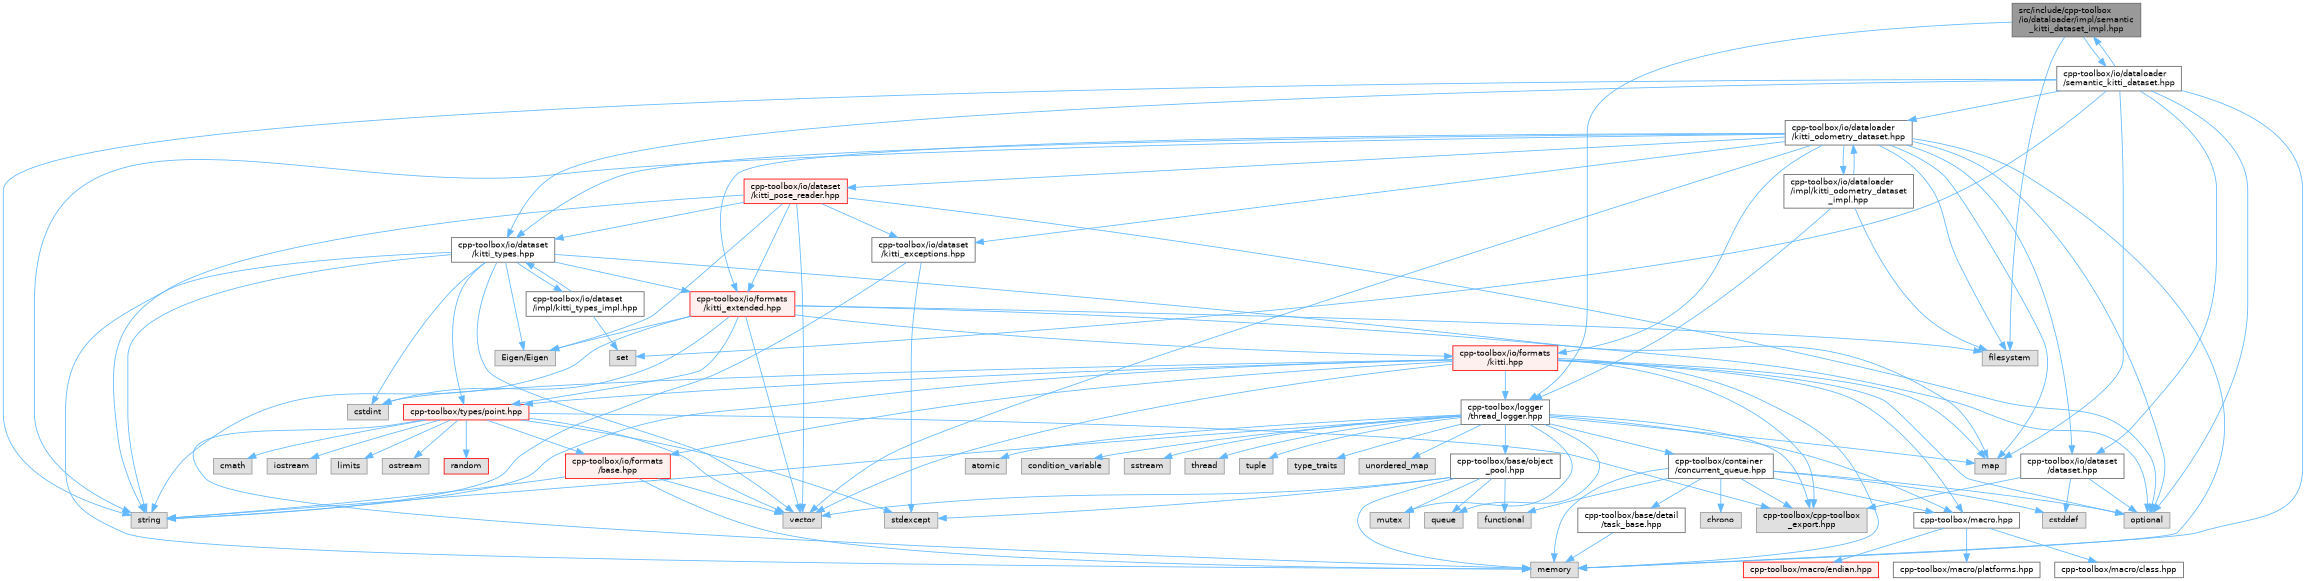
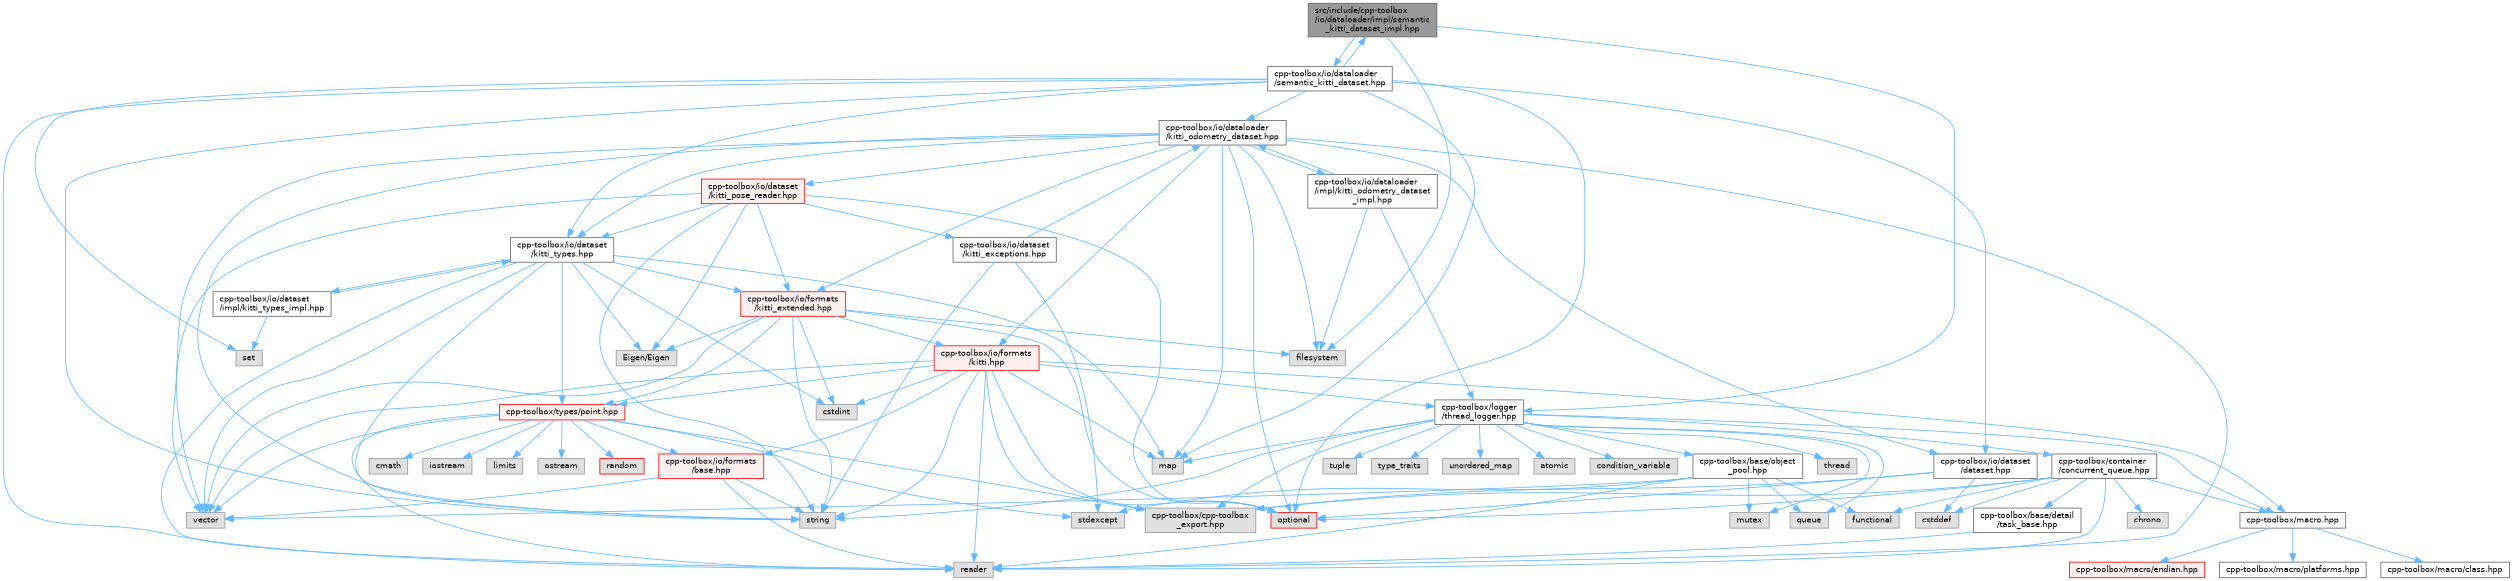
edge "cpp-toolbox/io/dataloader /kitti_odometry_dataset.hpp" -> "cpp-toolbox/io/dataset /kitti_exceptions.hpp": reversed
node "sstream": removed
node "optional": color grey60 -> red
node "memory": label "memory" -> "reader"
